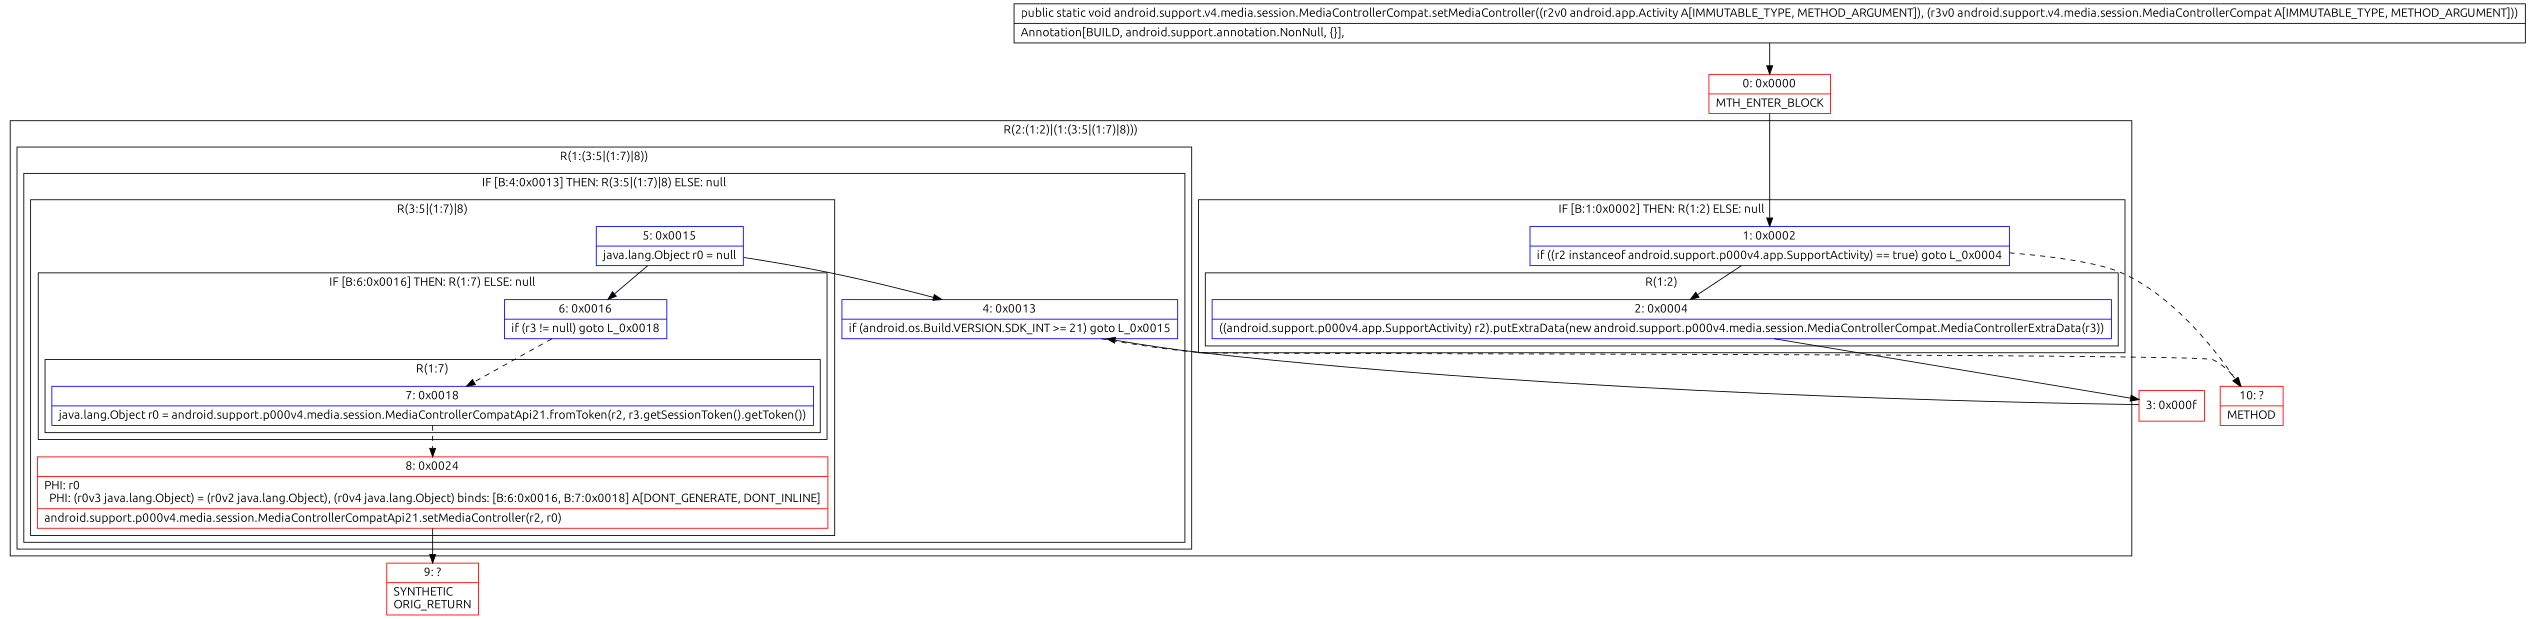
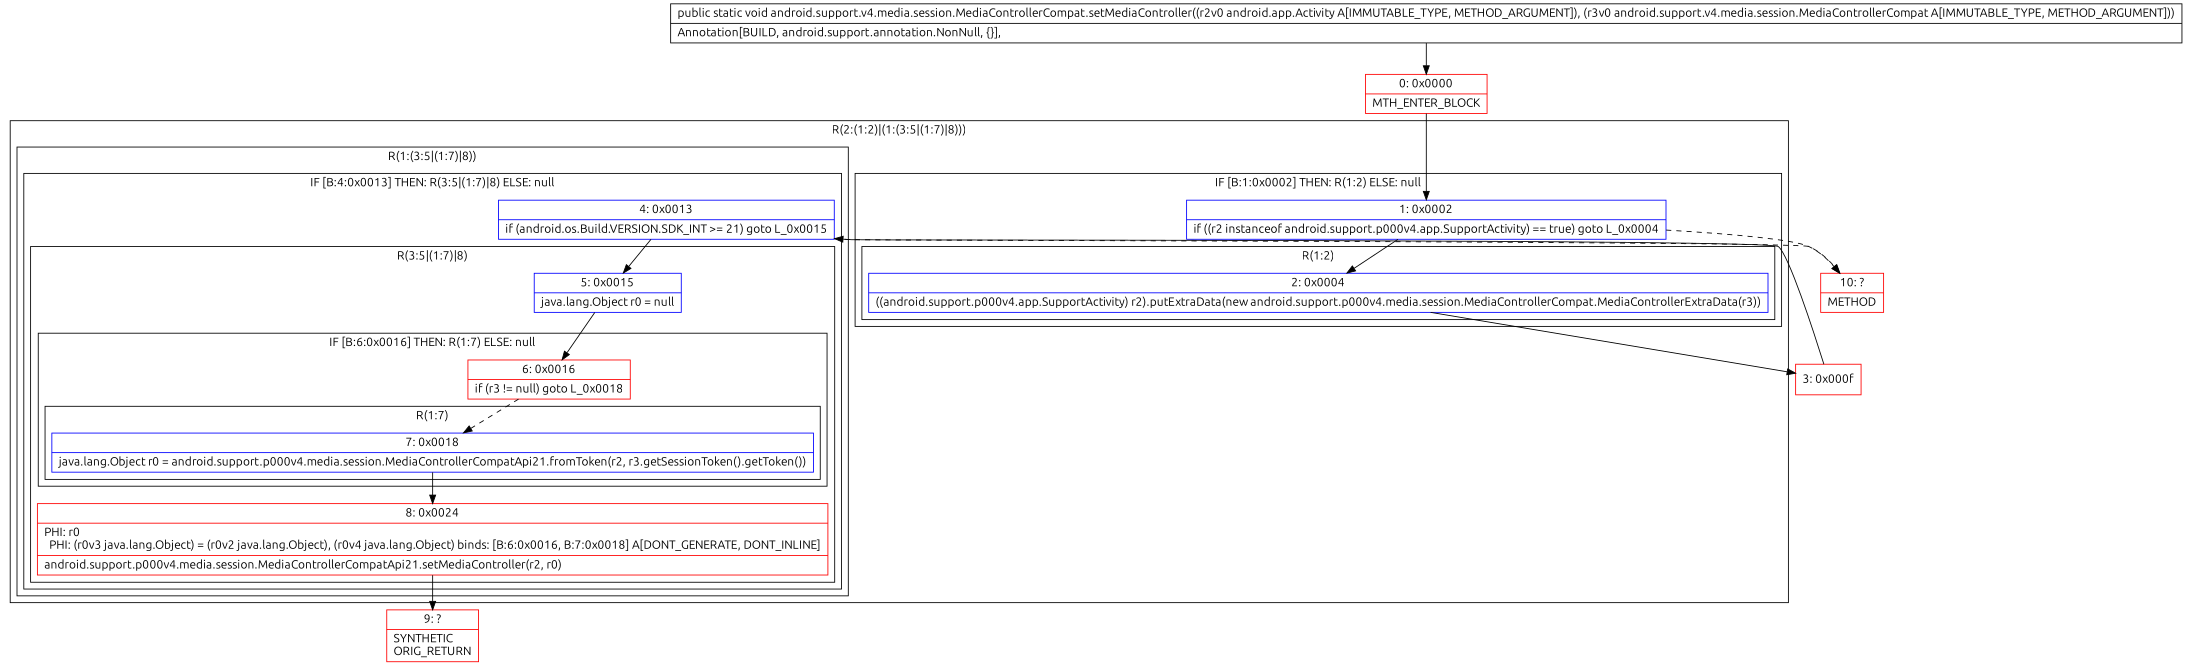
edge "5: 0x0015" -> "4: 0x0013": reversed
node "6: 0x0016": color blue -> red
edge "7: 0x0018" -> "8: 0x0024": style dashed -> solid
